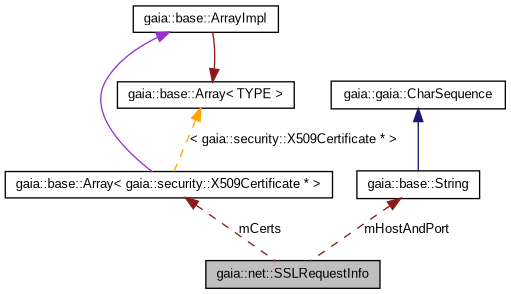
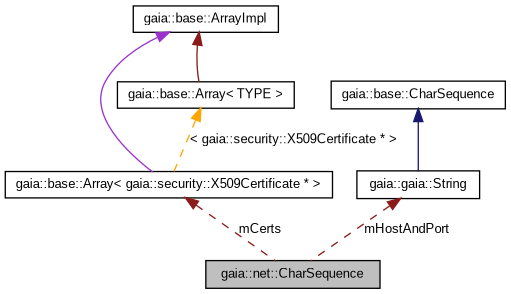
edge "gaia::base::ArrayImpl" -> "gaia::base::Array< TYPE >": reversed
node "gaia::gaia::CharSequence": label "gaia::gaia::CharSequence" -> "gaia::base::CharSequence"
node "gaia::base::String": label "gaia::base::String" -> "gaia::gaia::String"
node "gaia::net::SSLRequestInfo": label "gaia::net::SSLRequestInfo" -> "gaia::net::CharSequence"
